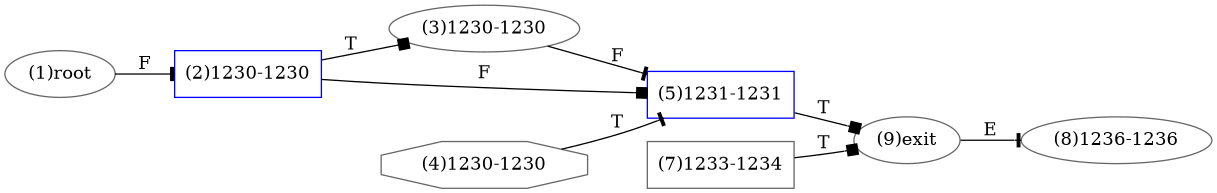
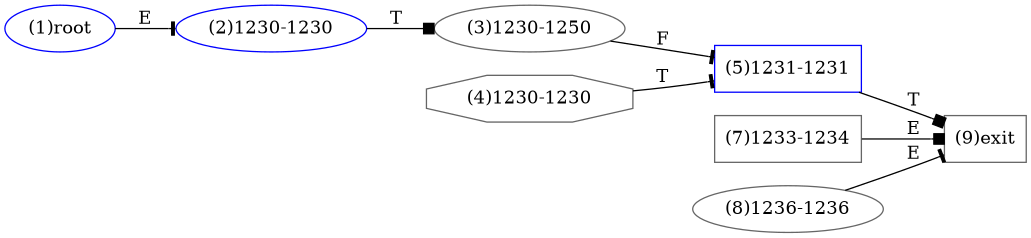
node "(3)1230-1230": label "(3)1230-1230" -> "(3)1230-1250"
edge "(1)root" -> "(2)1230-1230": label "F" -> "E"
node "(1)root": color gray40 -> blue
node "(2)1230-1230": shape box -> ellipse
edge "(2)1230-1230" -> "(5)1231-1231": removed, label "F"
node "(9)exit": shape ellipse -> box
edge "(9)exit" -> "(8)1236-1236": reversed
edge "(7)1233-1234" -> "(9)exit": label "T" -> "E"
